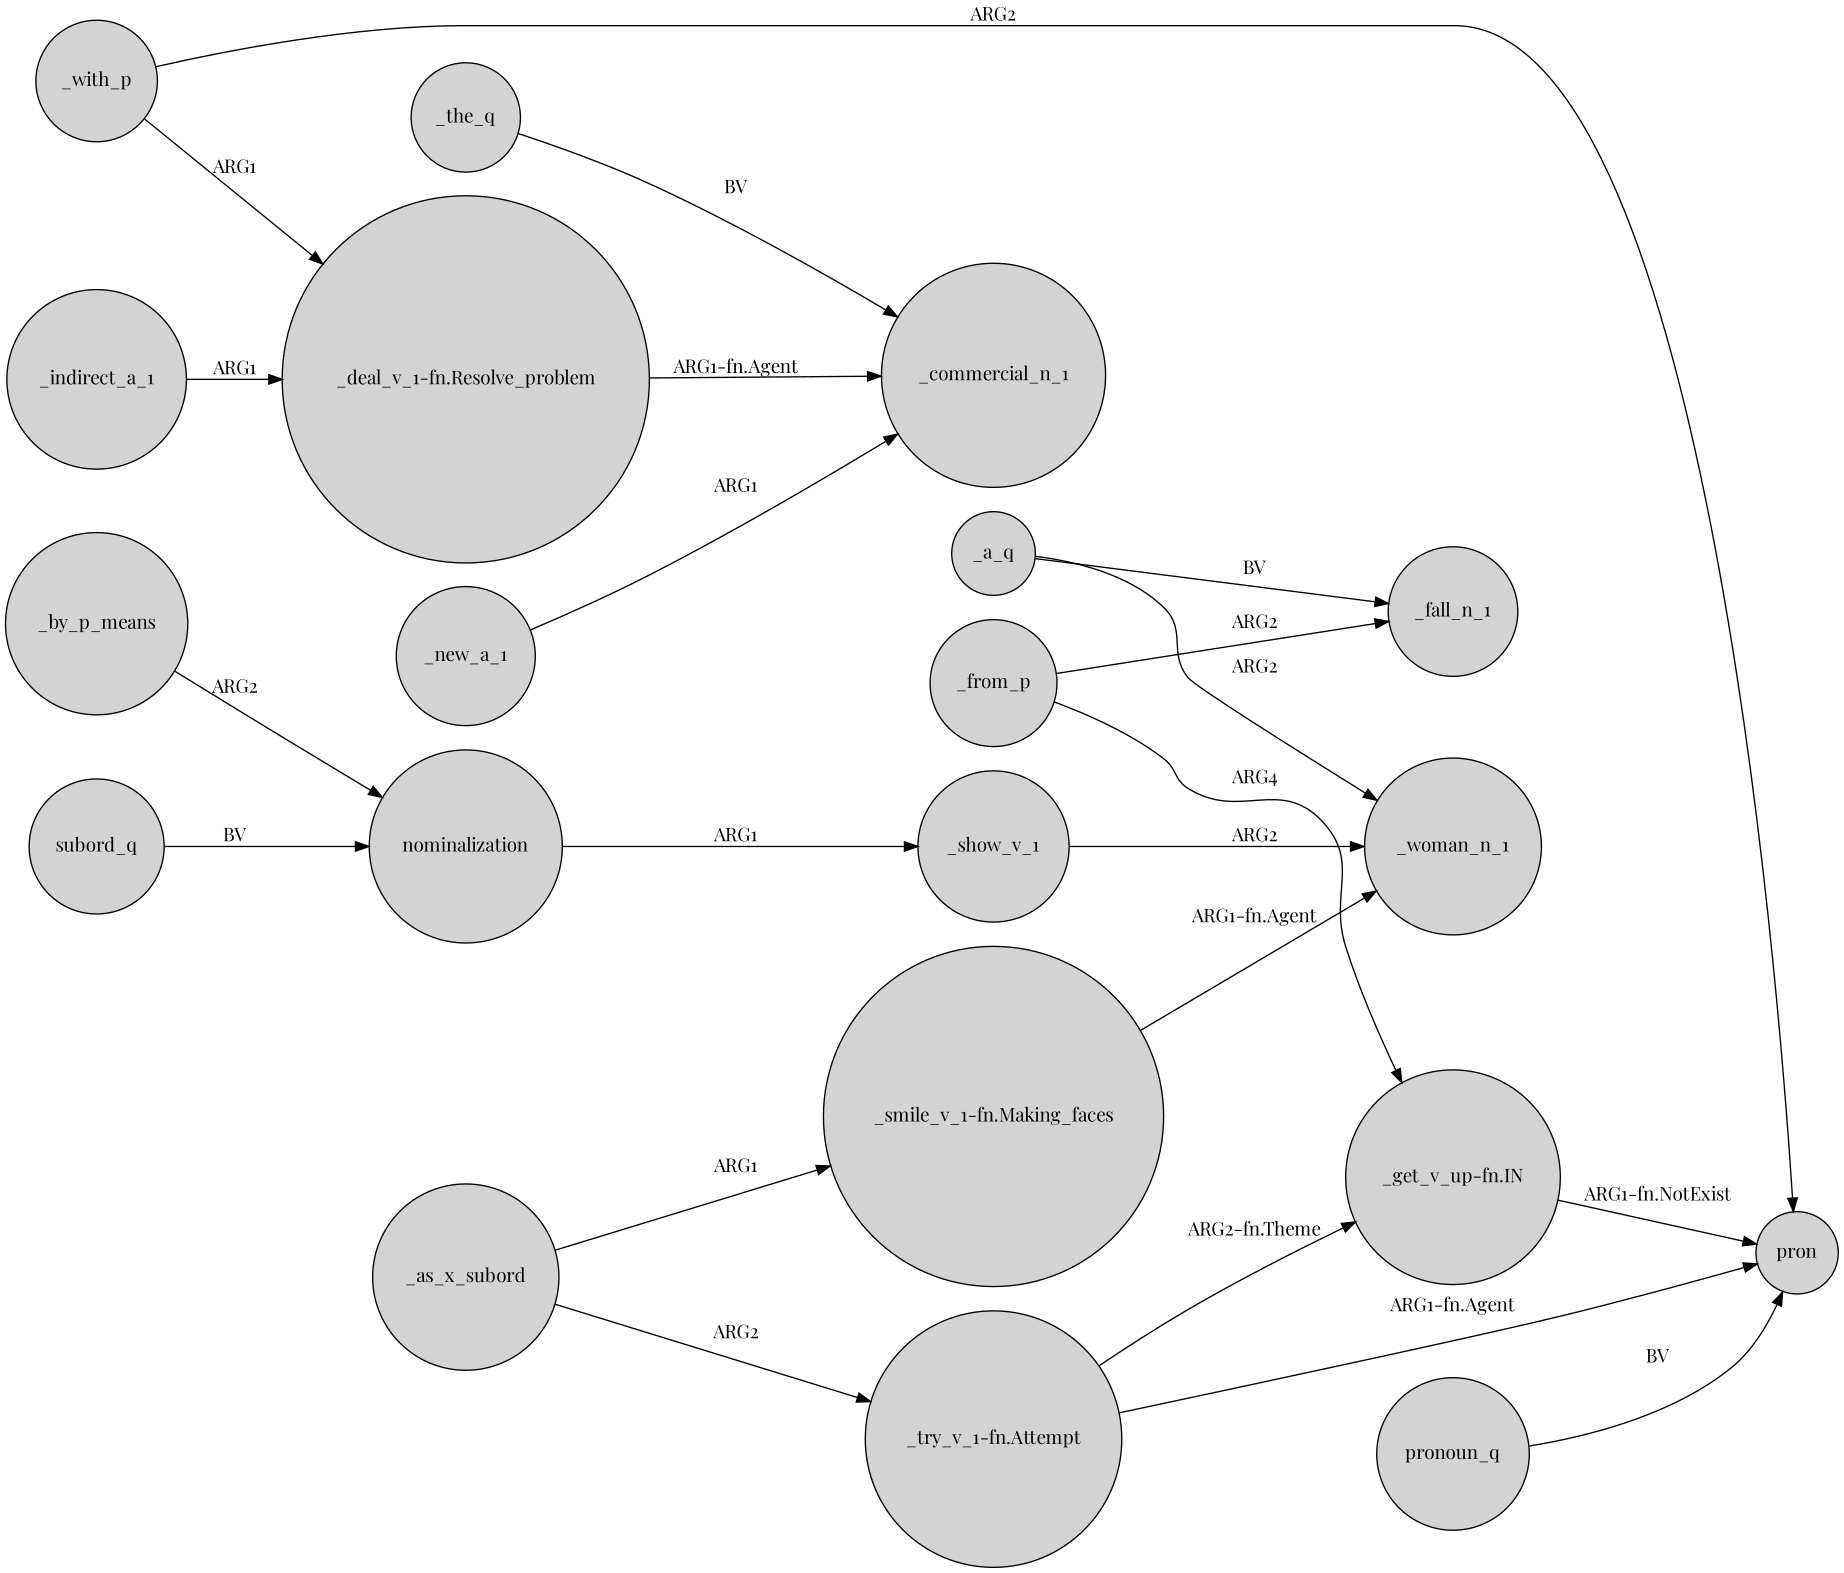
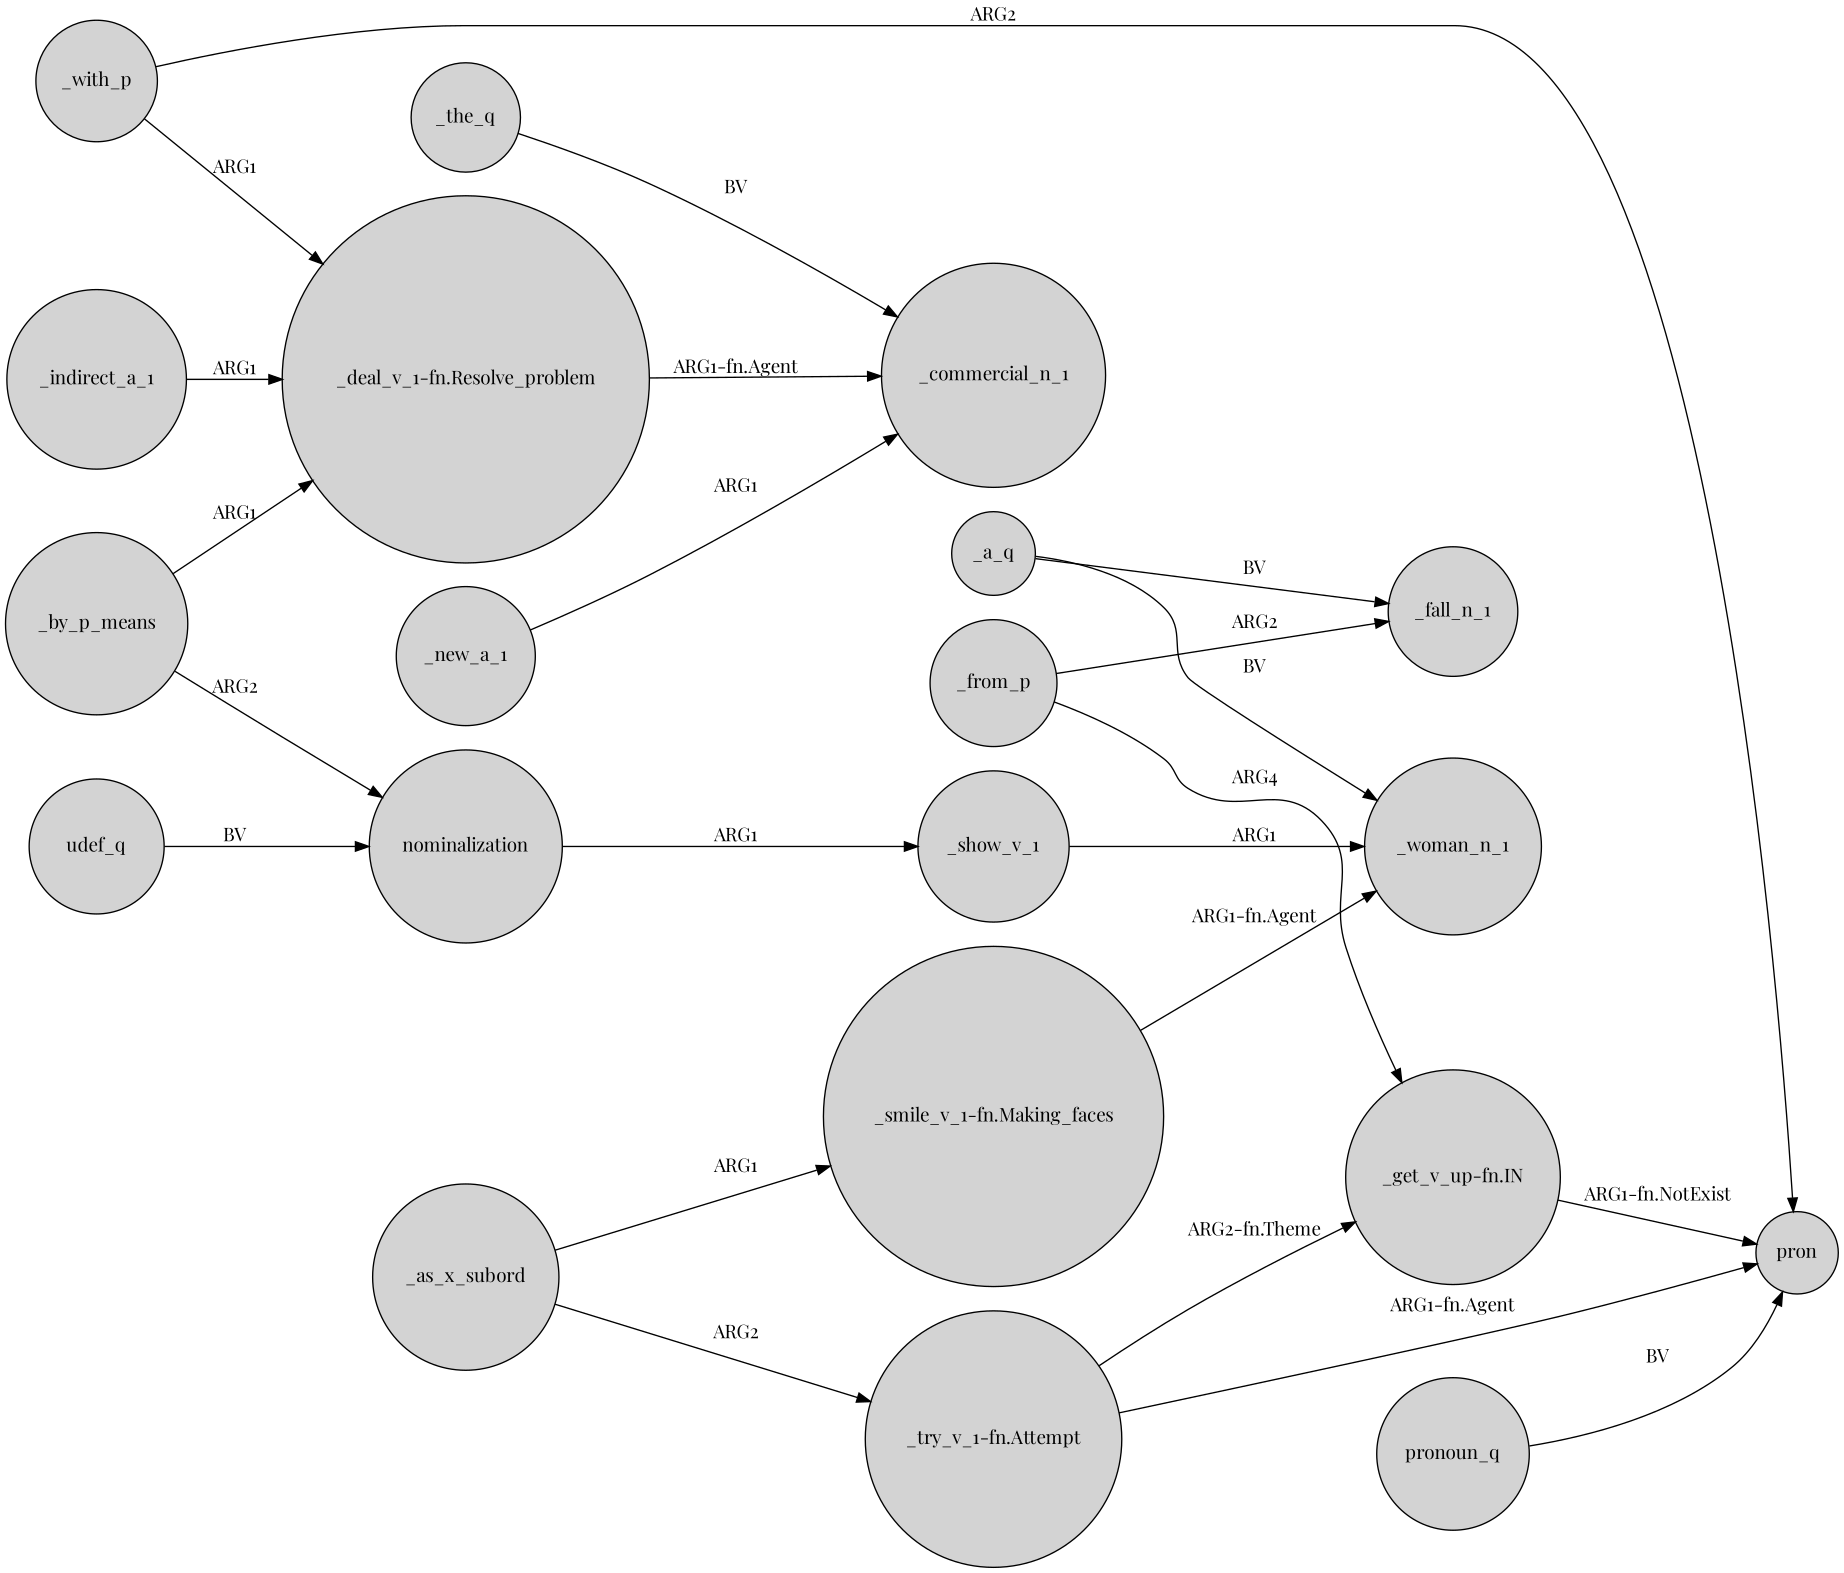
edge "_by_p_means" -> "_deal_v_1-fn.Resolve_problem": added, label "ARG1"
edge "_a_q" -> "_woman_n_1": label "ARG2" -> "BV"
edge "_show_v_1" -> "_woman_n_1": label "ARG2" -> "ARG1"
node "subord_q": label "subord_q" -> "udef_q"
